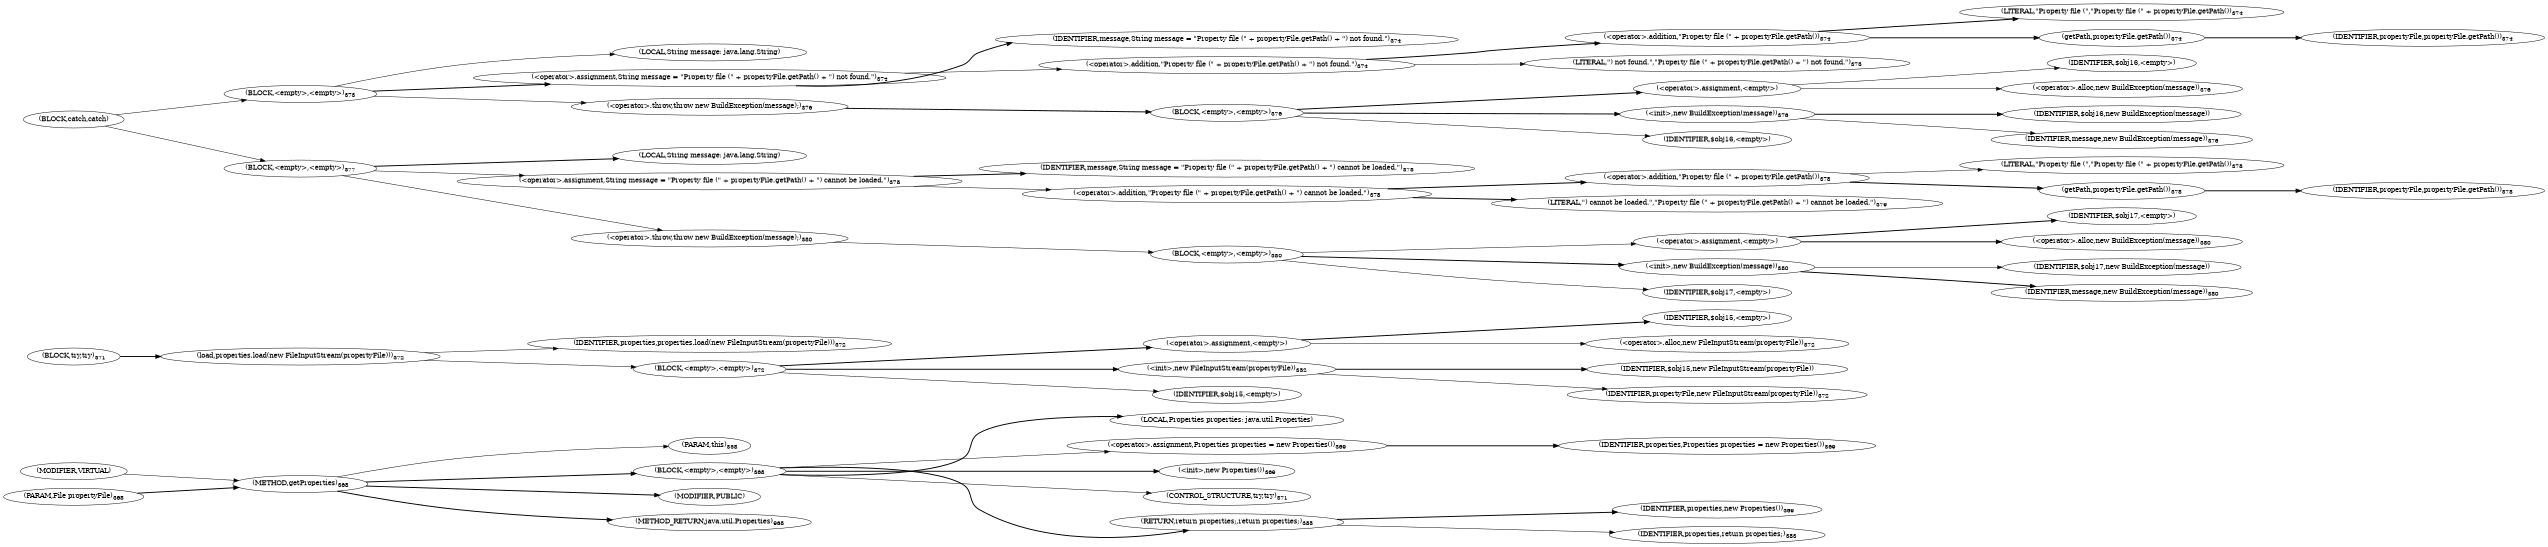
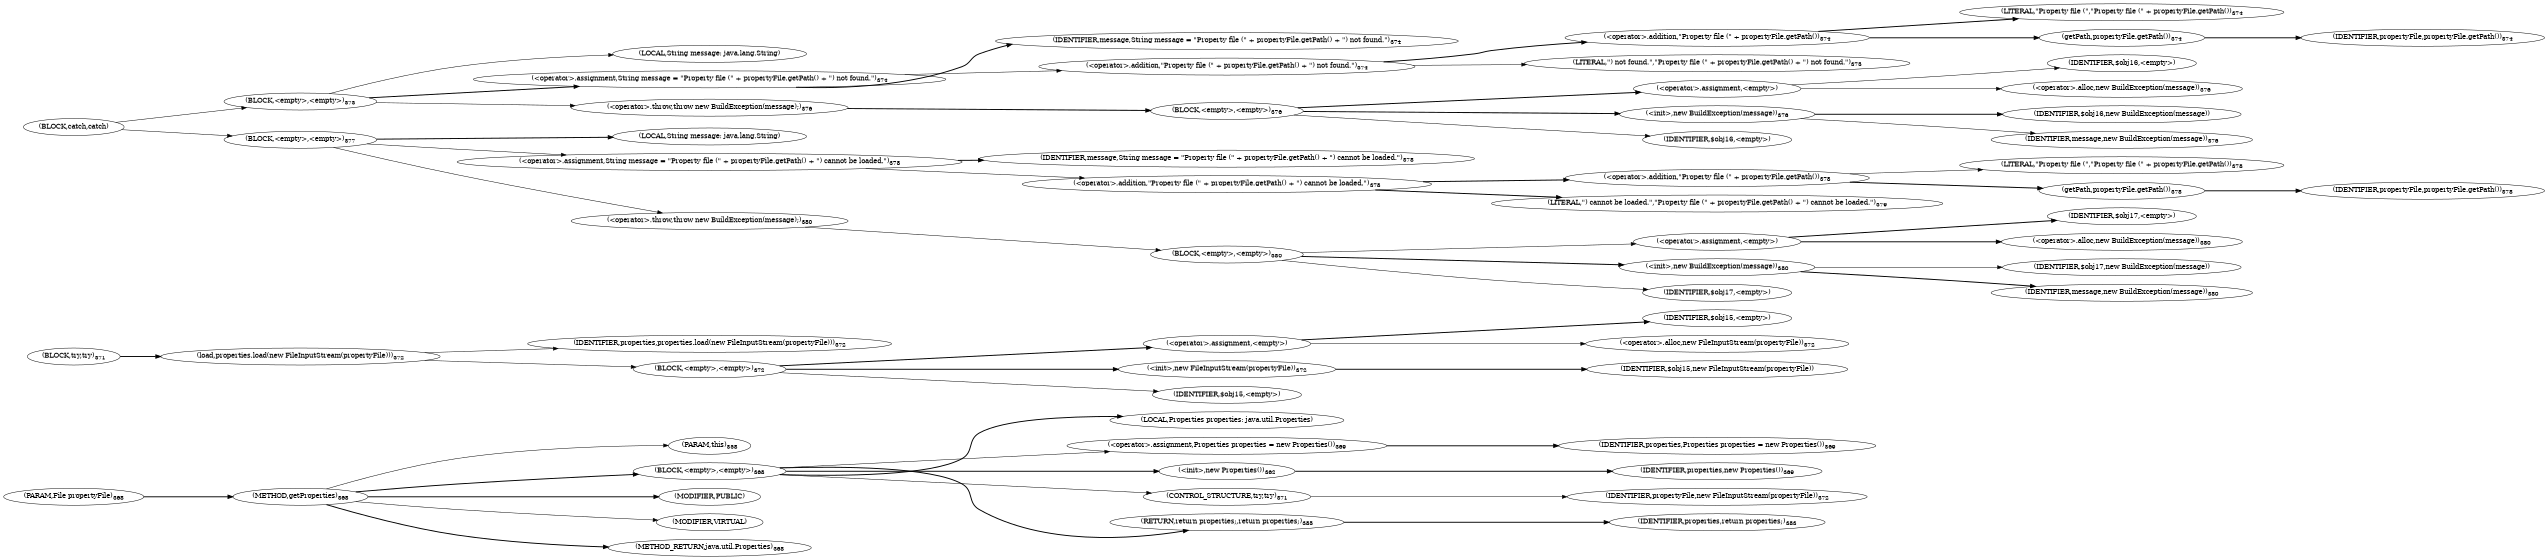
node "(<init>,new FileInputStream(propertyFile))": text "352" -> "372"
edge "(<init>,new FileInputStream(propertyFile))" -> "(IDENTIFIER,propertyFile,new FileInputStream(propertyFile))": now "(CONTROL_STRUCTURE,try,try)" -> "(IDENTIFIER,propertyFile,new FileInputStream(propertyFile))"
node "(<init>,new Properties())": text "369" -> "362"
edge "(MODIFIER,VIRTUAL)" -> "(METHOD,getProperties)": reversed
edge "(RETURN,return properties;,return properties;)" -> "(IDENTIFIER,properties,new Properties())": now "(<init>,new Properties())" -> "(IDENTIFIER,properties,new Properties())"
node "(METHOD_RETURN,java.util.Properties)": text "968" -> "368"
edge "(RETURN,return properties;,return properties;)" -> "(IDENTIFIER,properties,return properties;)": style solid -> bold
